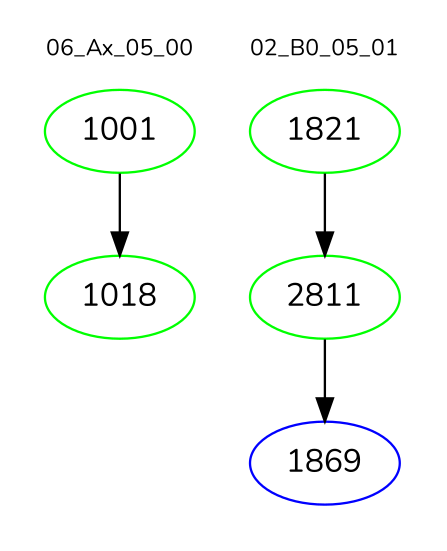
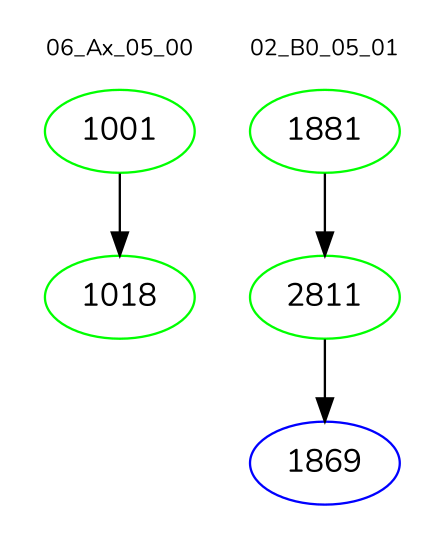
node "1821": label "1821" -> "1881"
